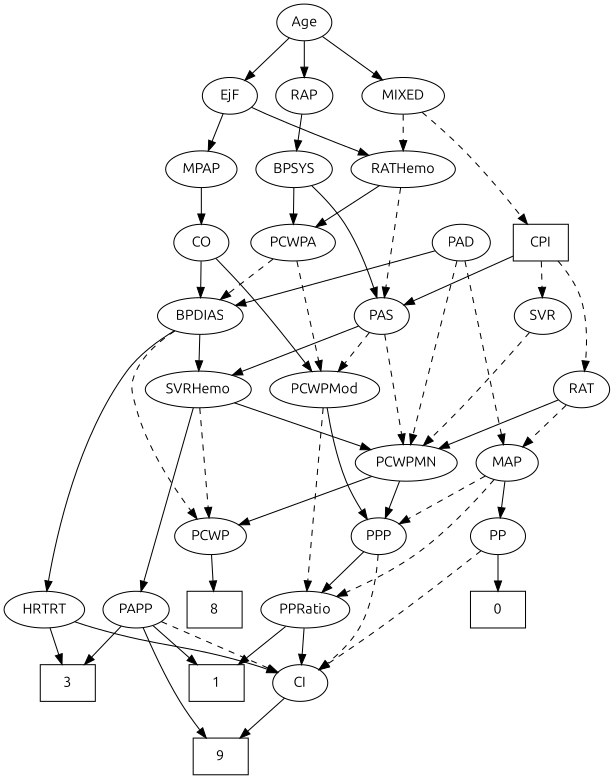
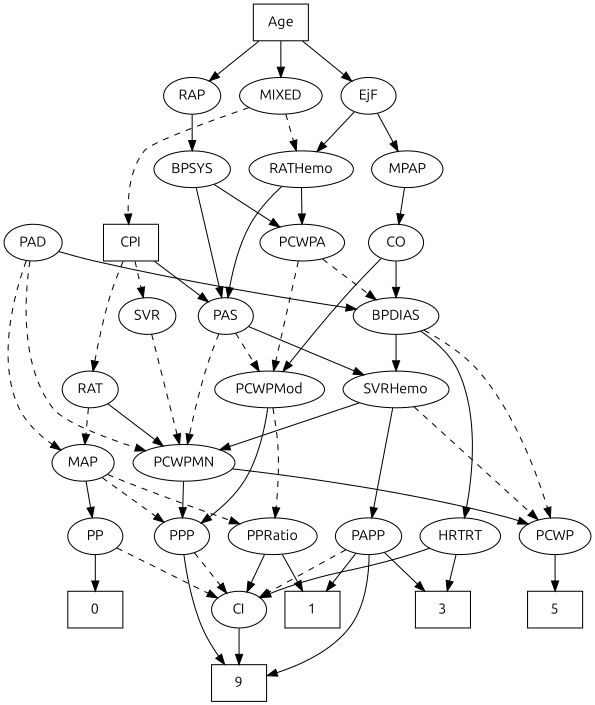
node "Age": shape ellipse -> box
edge "RATHemo" -> "PAS": style dashed -> solid
edge "PPP" -> "PPRatio": now "PPP" -> "9"
node "8": label "8" -> "5"
